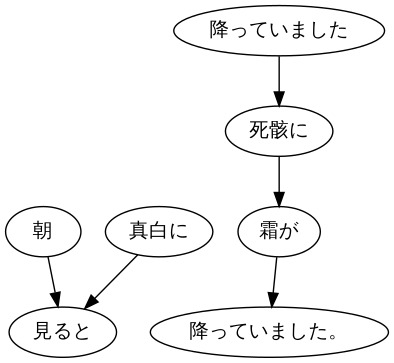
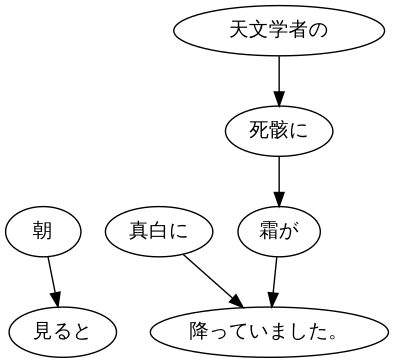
node "降っていました": label "降っていました" -> "天文学者の"
edge "真白に" -> "見ると": now "真白に" -> "降っていました。"
